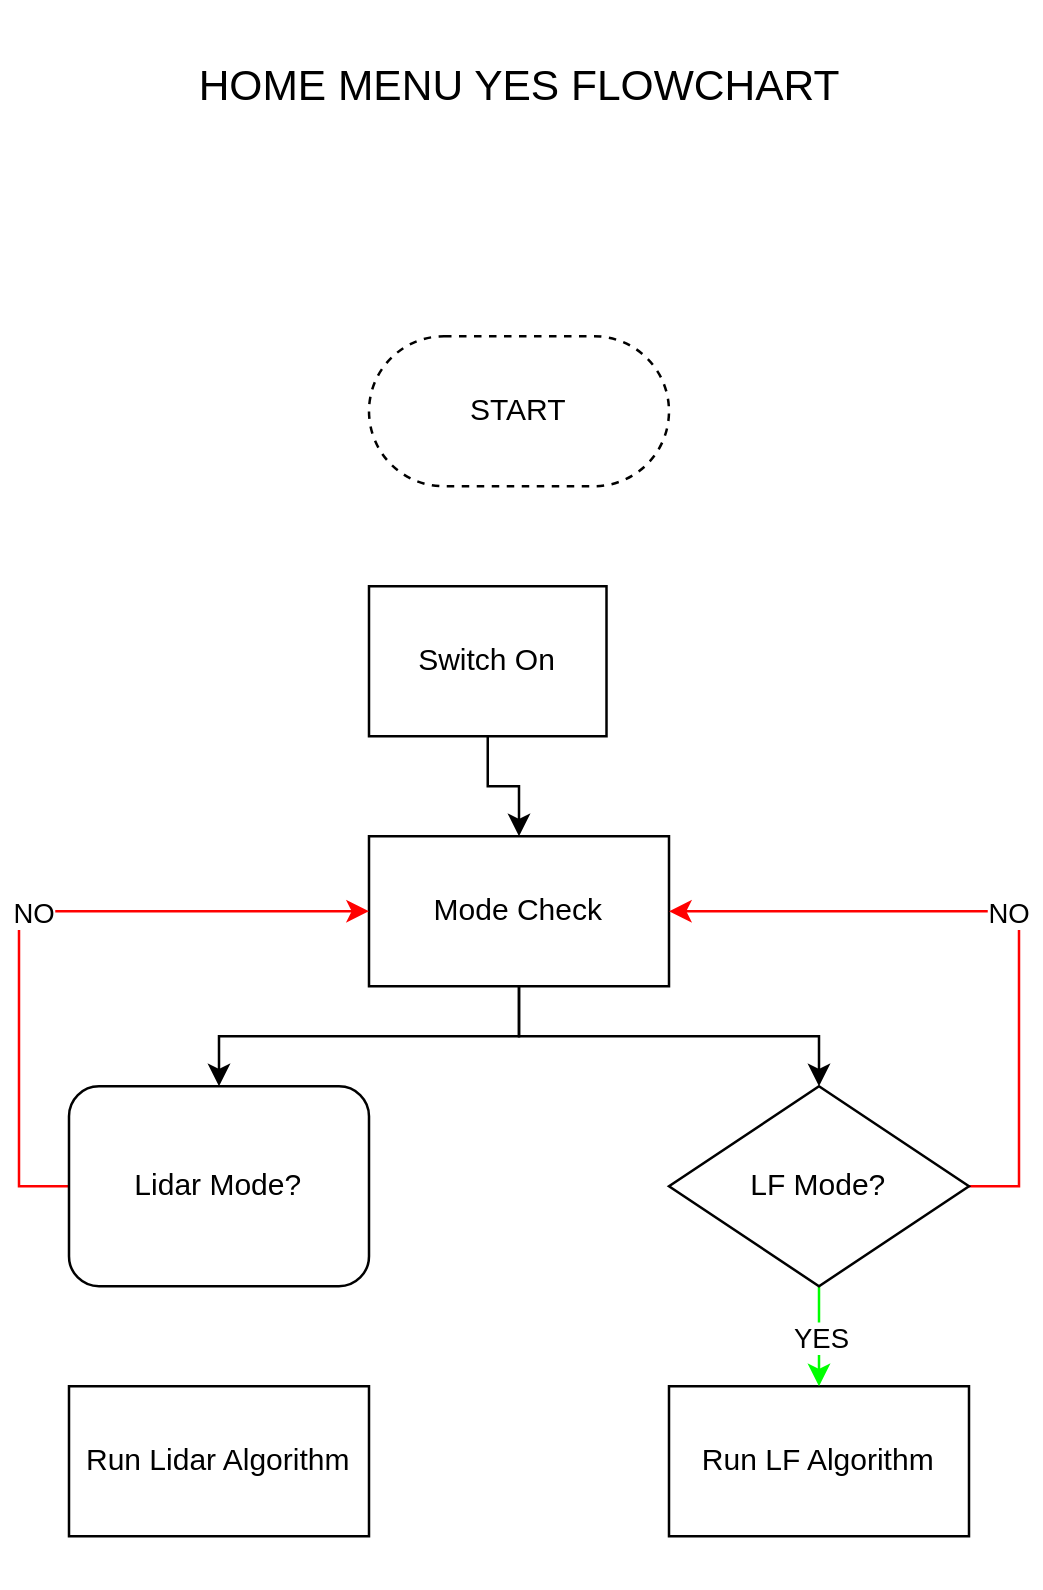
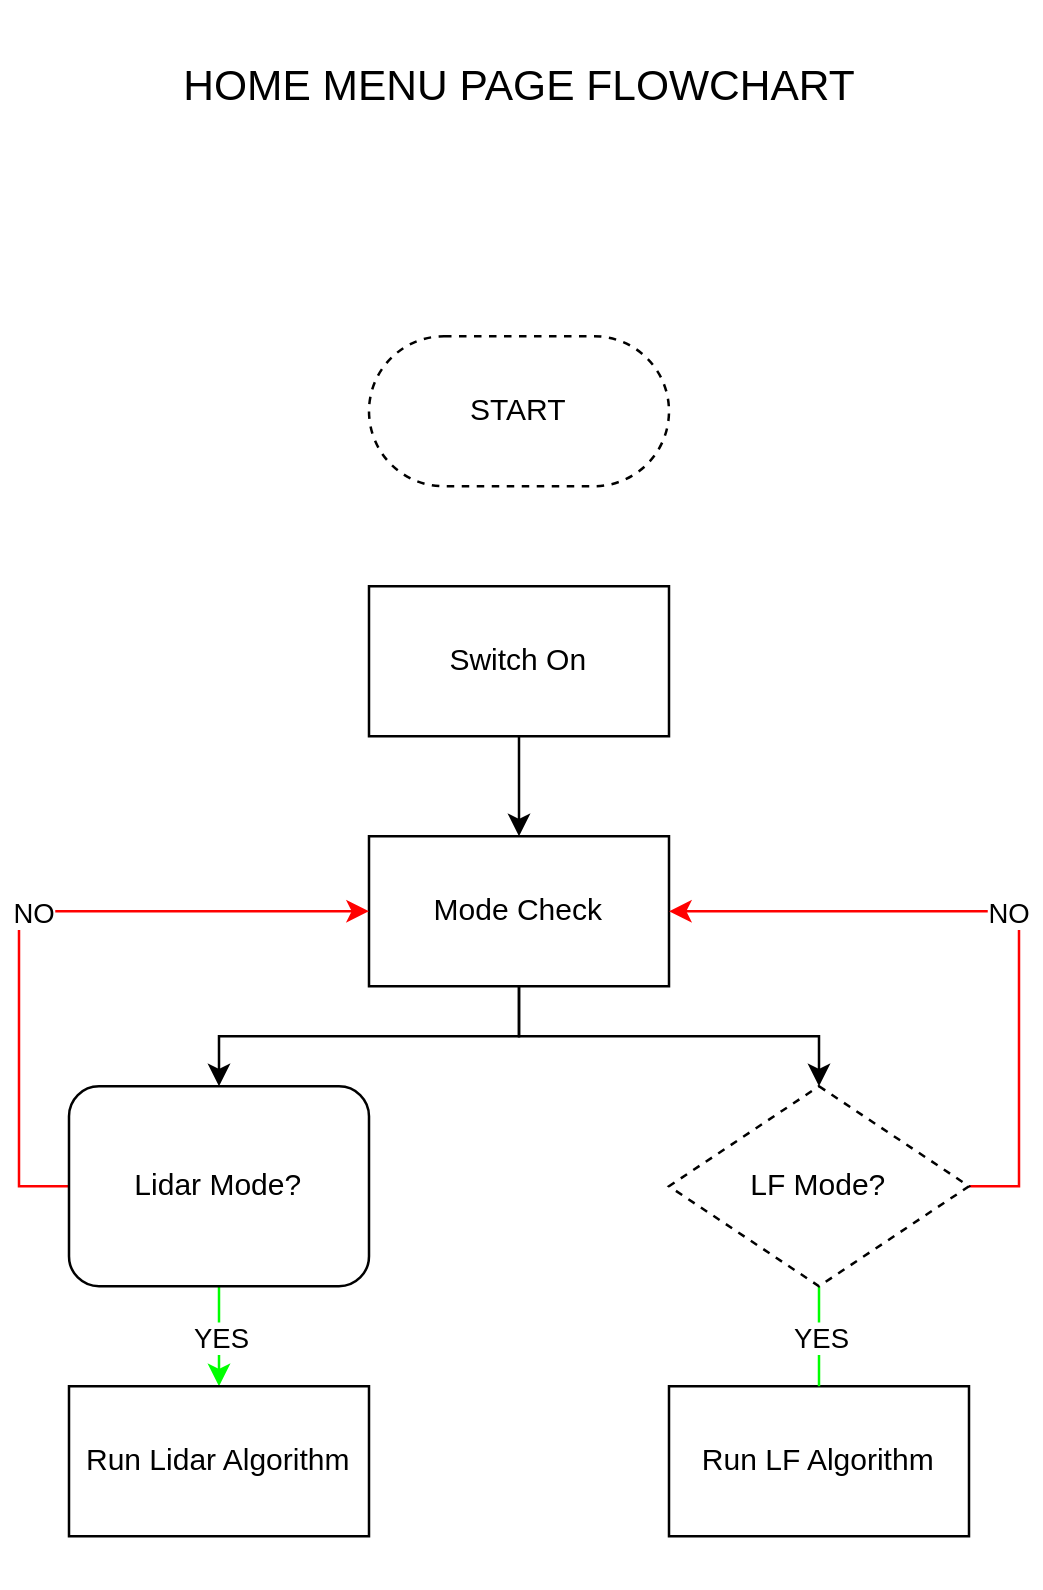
node "HOME MENU YES FLOWCHART": label "HOME MENU YES FLOWCHART" -> "HOME MENU PAGE FLOWCHART"
node "Switch On": size 238x150 -> 300x150
node "LF Mode?": style solid -> dashed
edge "Lidar Mode?" -> "Run Lidar Algorithm": added, label "YES"
edge "LF Mode?" -> "Run LF Algorithm": arrowhead classic -> none
